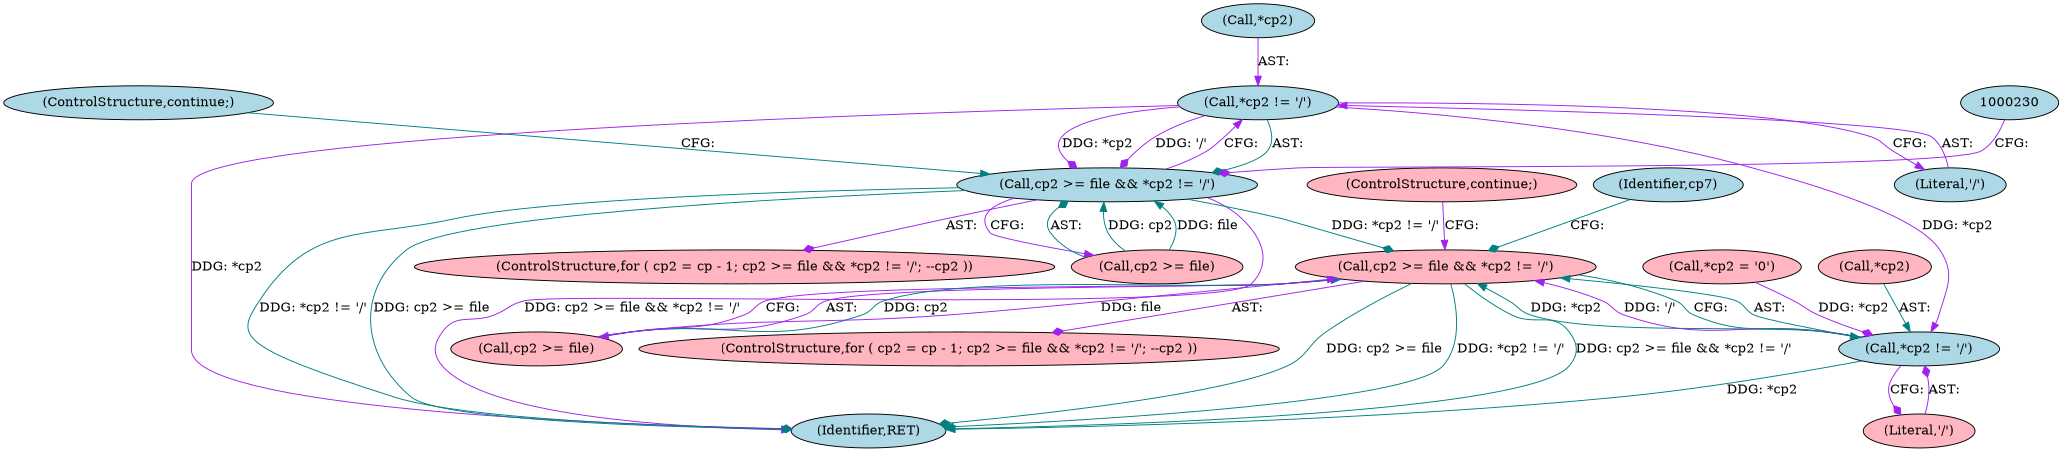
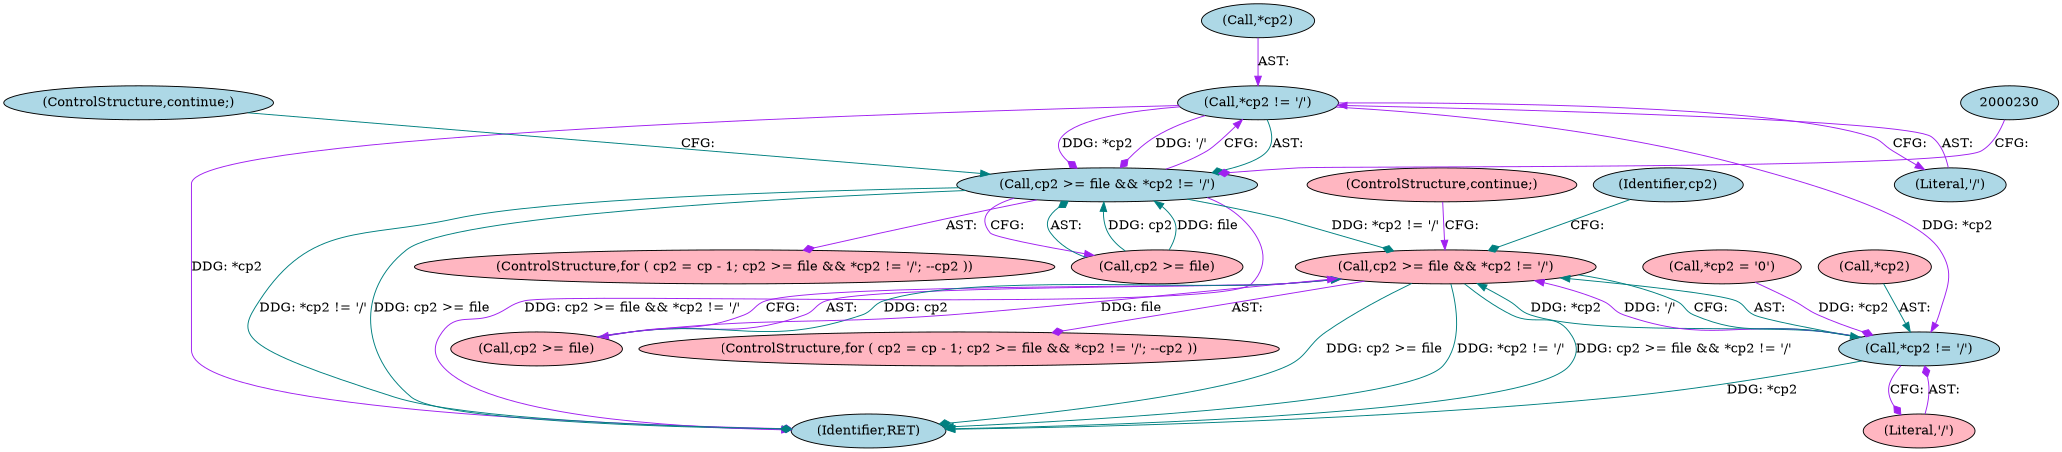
node "1000230": label "1000230" -> "2000230"
node "(Identifier,cp7)": label "(Identifier,cp7)" -> "(Identifier,cp2)"
